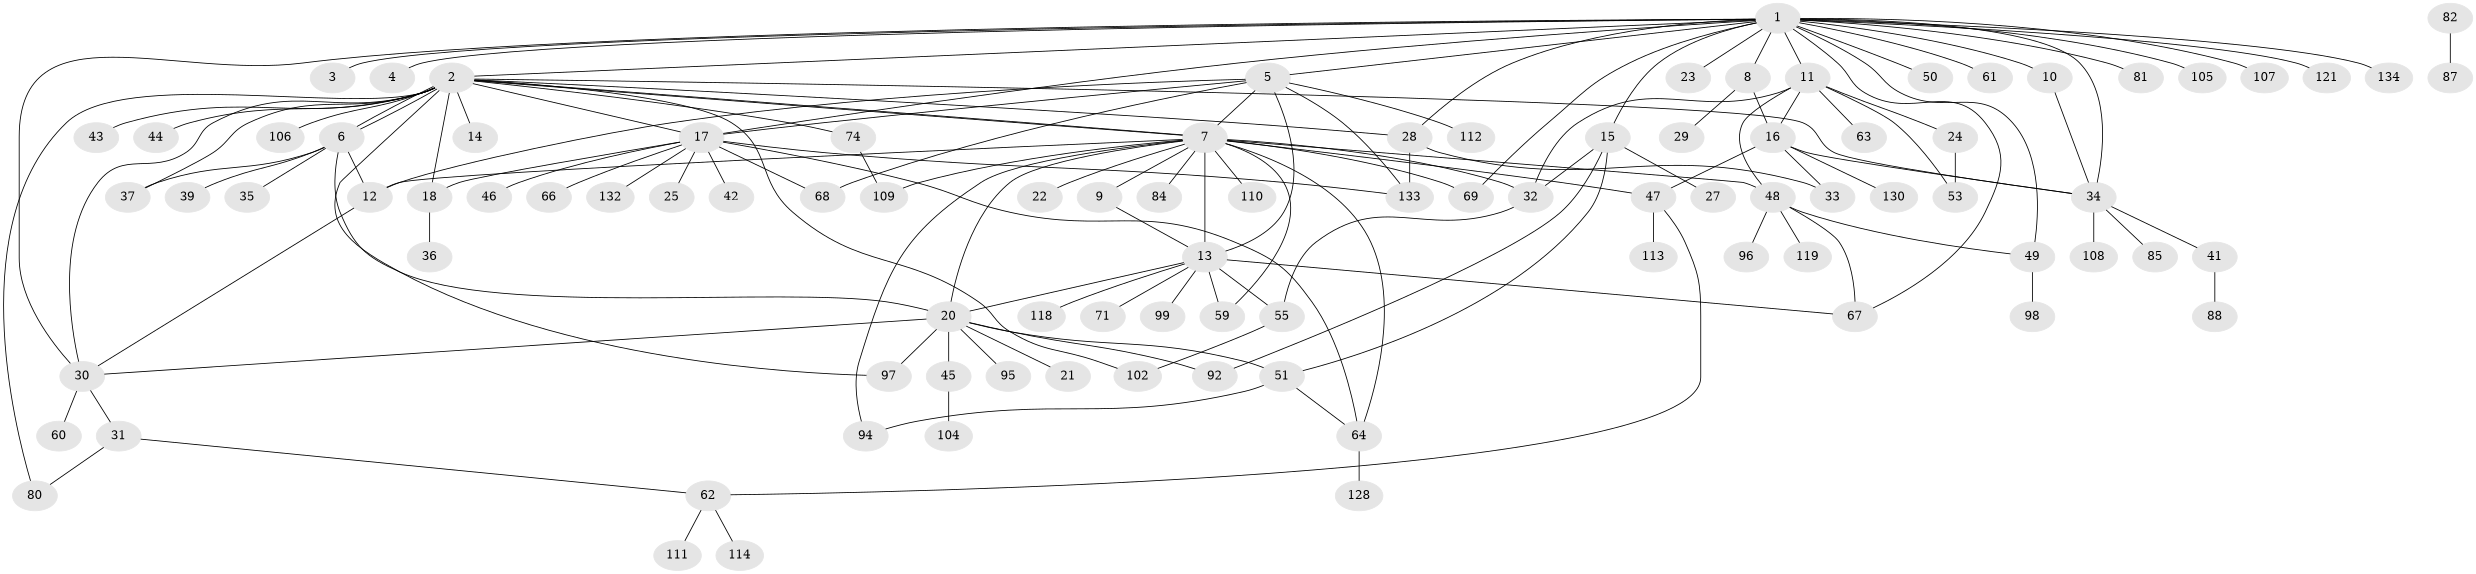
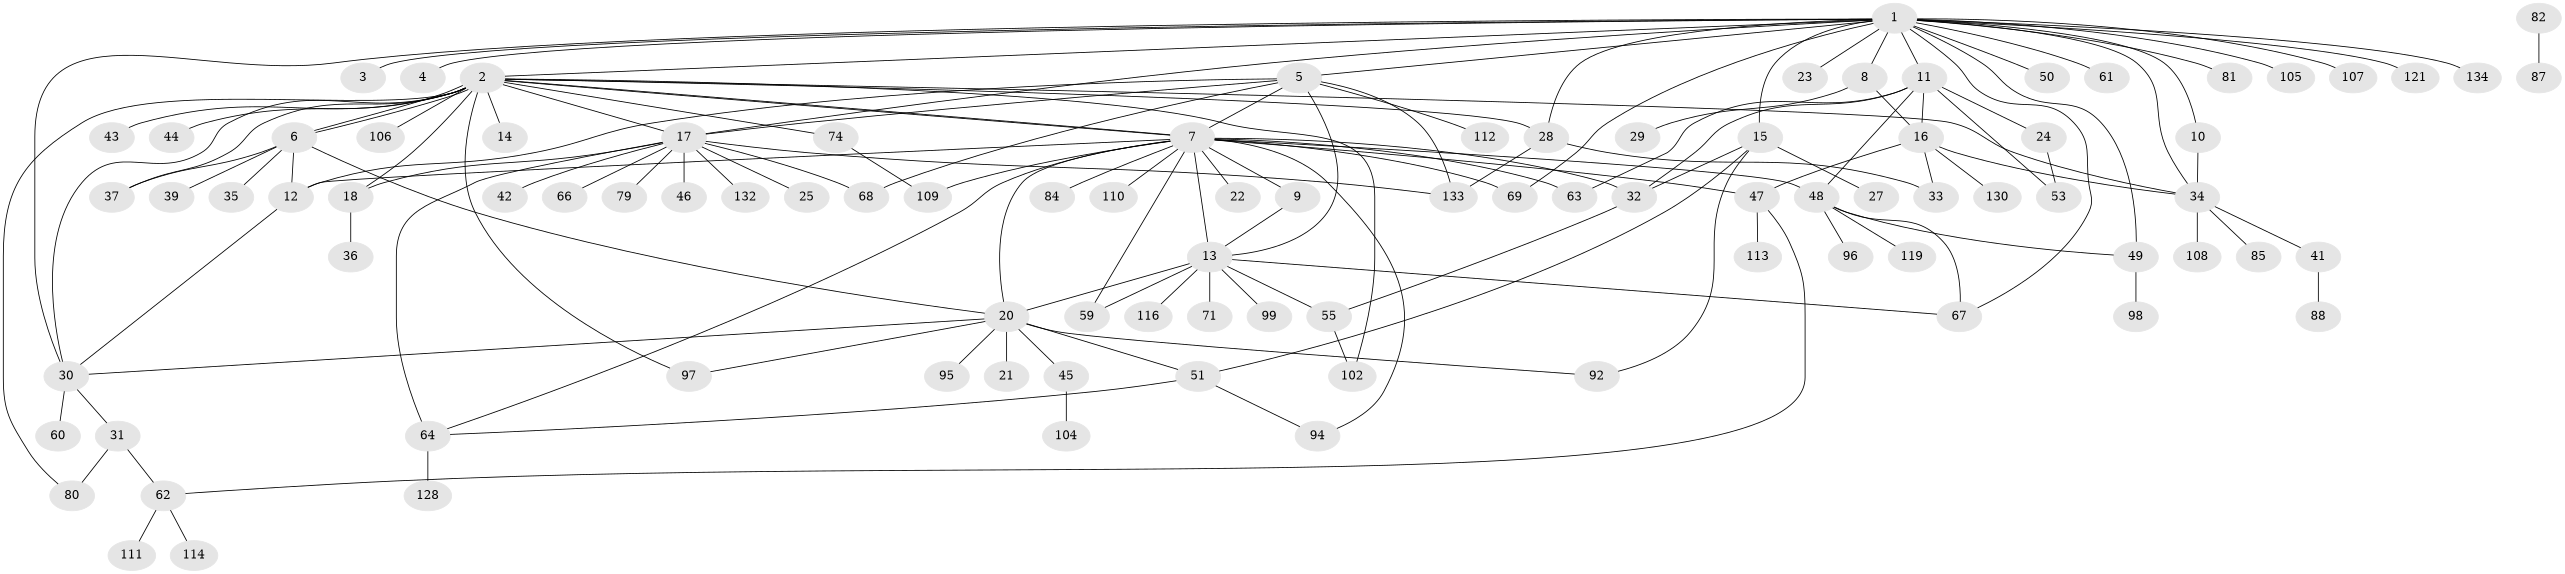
edge "7" -- "63": added
node "79": added
node "118": label "118" -> "116"
